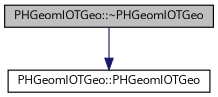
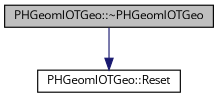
node "PHGeomIOTGeo::PHGeomIOTGeo": label "PHGeomIOTGeo::PHGeomIOTGeo" -> "PHGeomIOTGeo::Reset"
